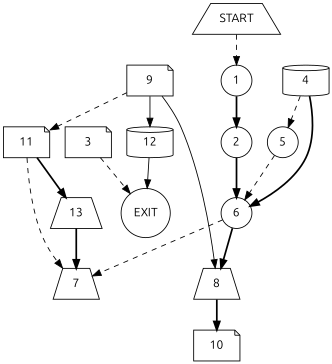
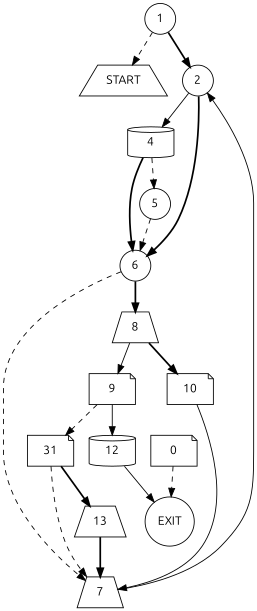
edge "START" -> "1": reversed
edge "2" -> "4": added
node "11": label "11" -> "31"
node "3": label "3" -> "0"
edge "9" -> "8": reversed
edge "7" -> "2": added
edge "10" -> "7": added
